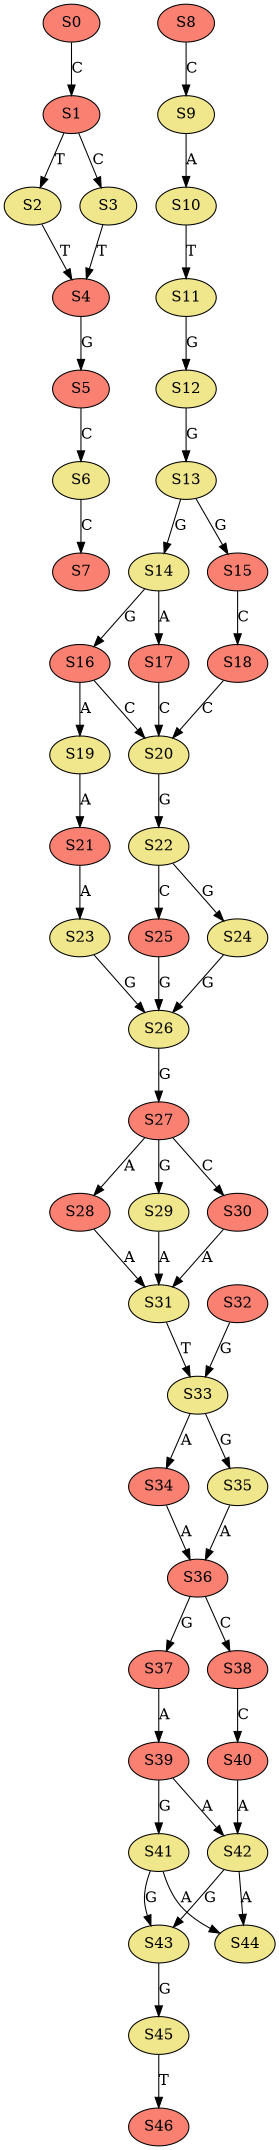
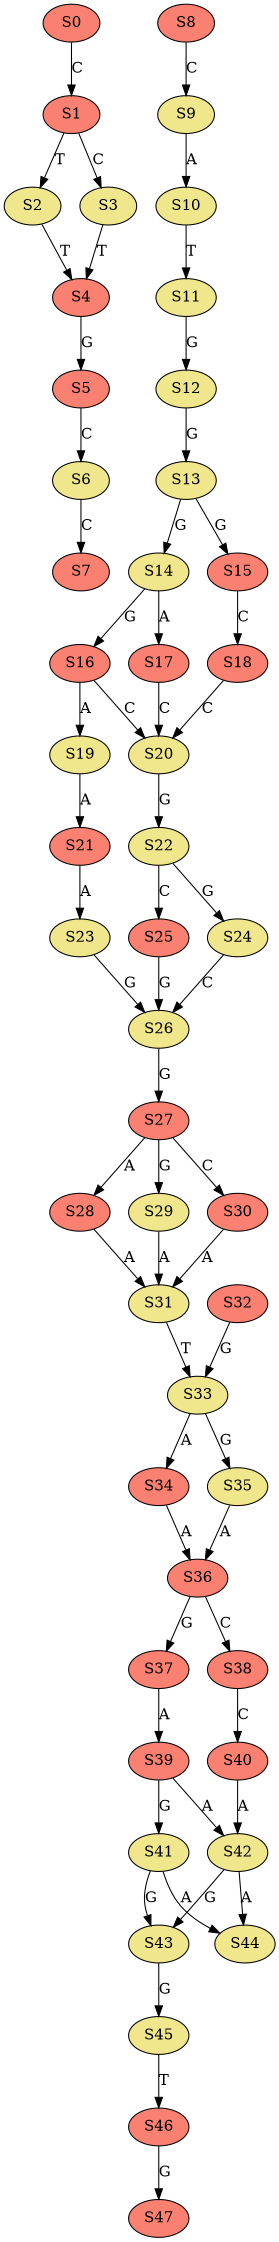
edge "S24" -> "S26": label "G" -> "C"
node "S47": added
